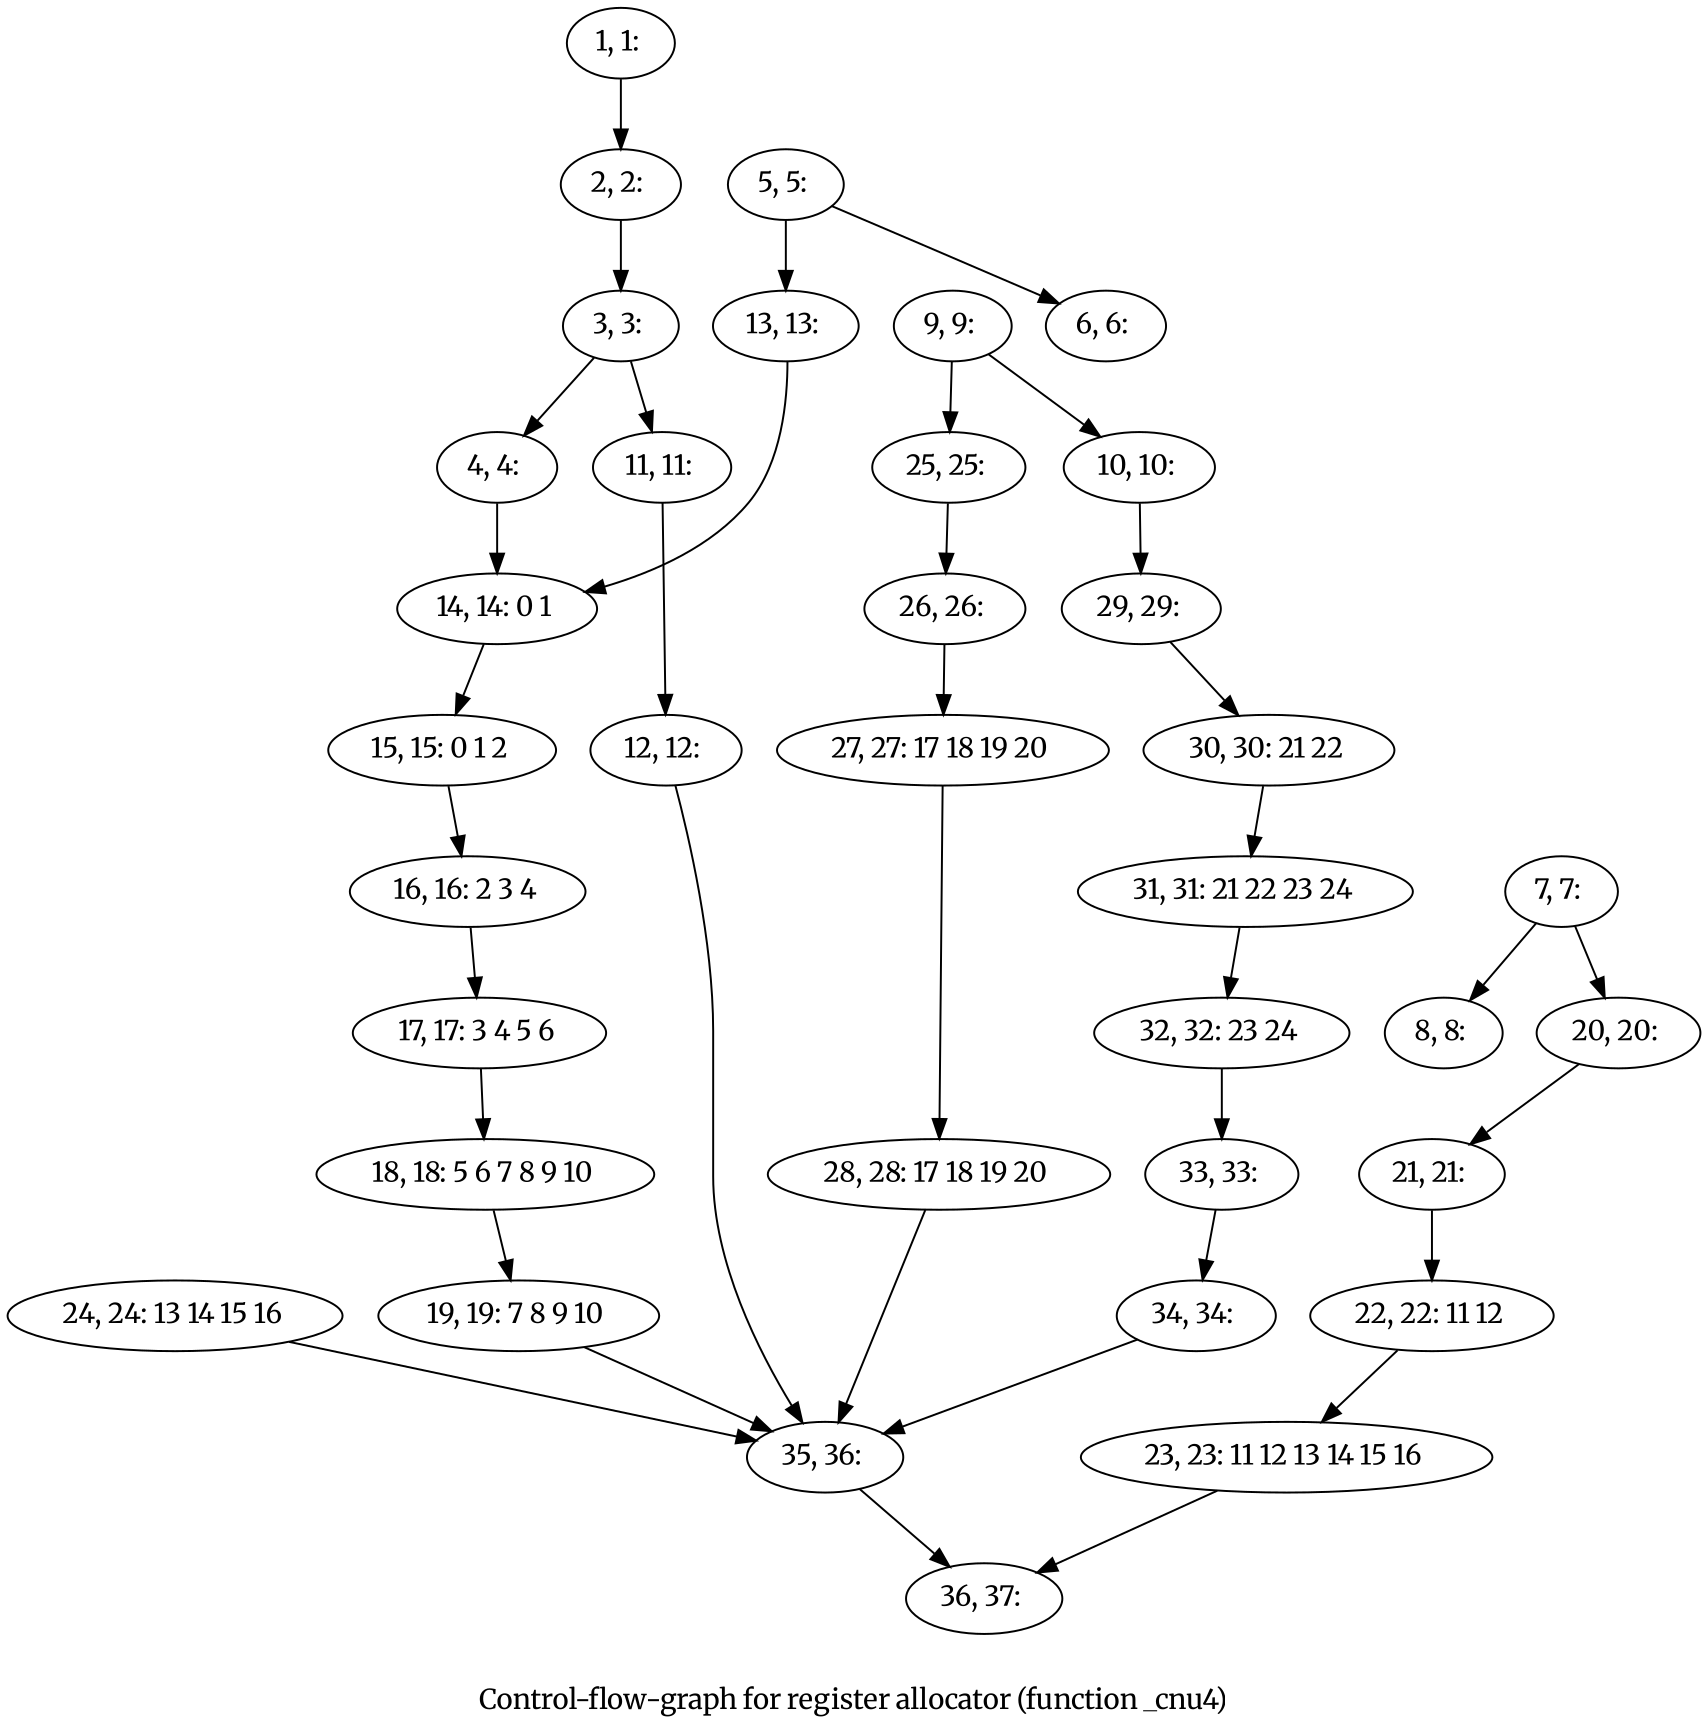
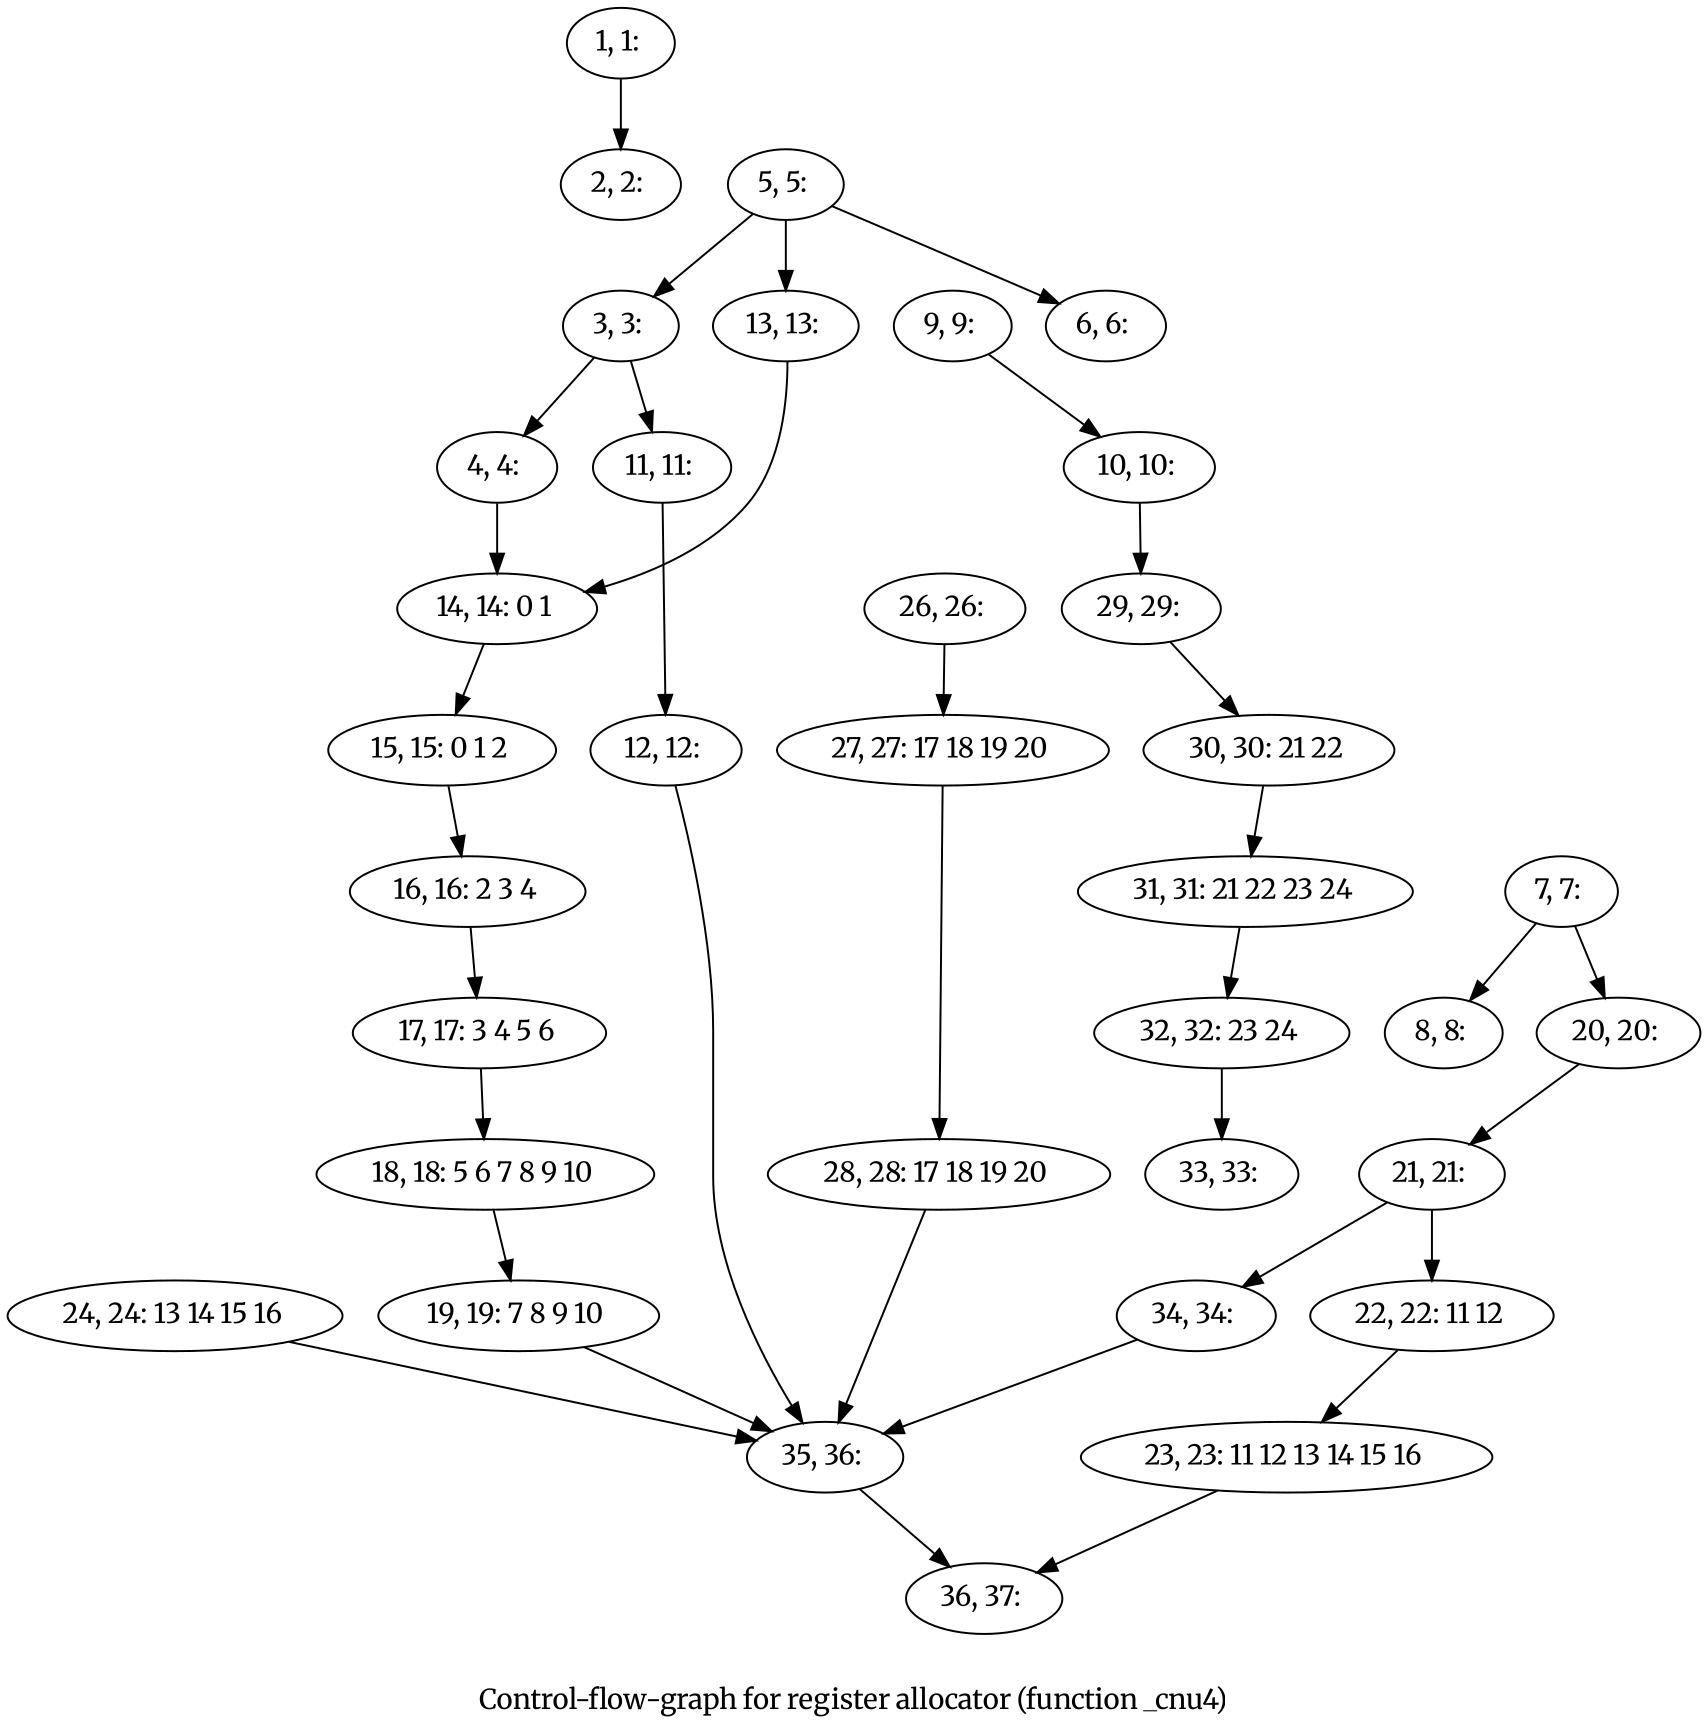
edge "2, 2:" -> "3, 3:": now "5, 5:" -> "3, 3:"
node "25, 25:": removed
edge "33, 33:" -> "34, 34:": now "21, 21:" -> "34, 34:"
